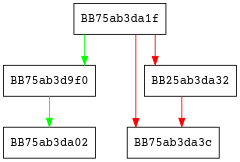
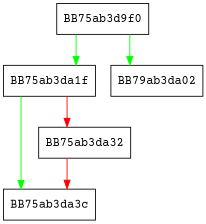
edge "BB75ab3da1f" -> "BB75ab3d9f0": reversed
edge "BB75ab3da1f" -> "BB75ab3da3c": color red -> green
node "BB25ab3da32": label "BB25ab3da32" -> "BB75ab3da32"
node "BB75ab3da02": label "BB75ab3da02" -> "BB79ab3da02"
